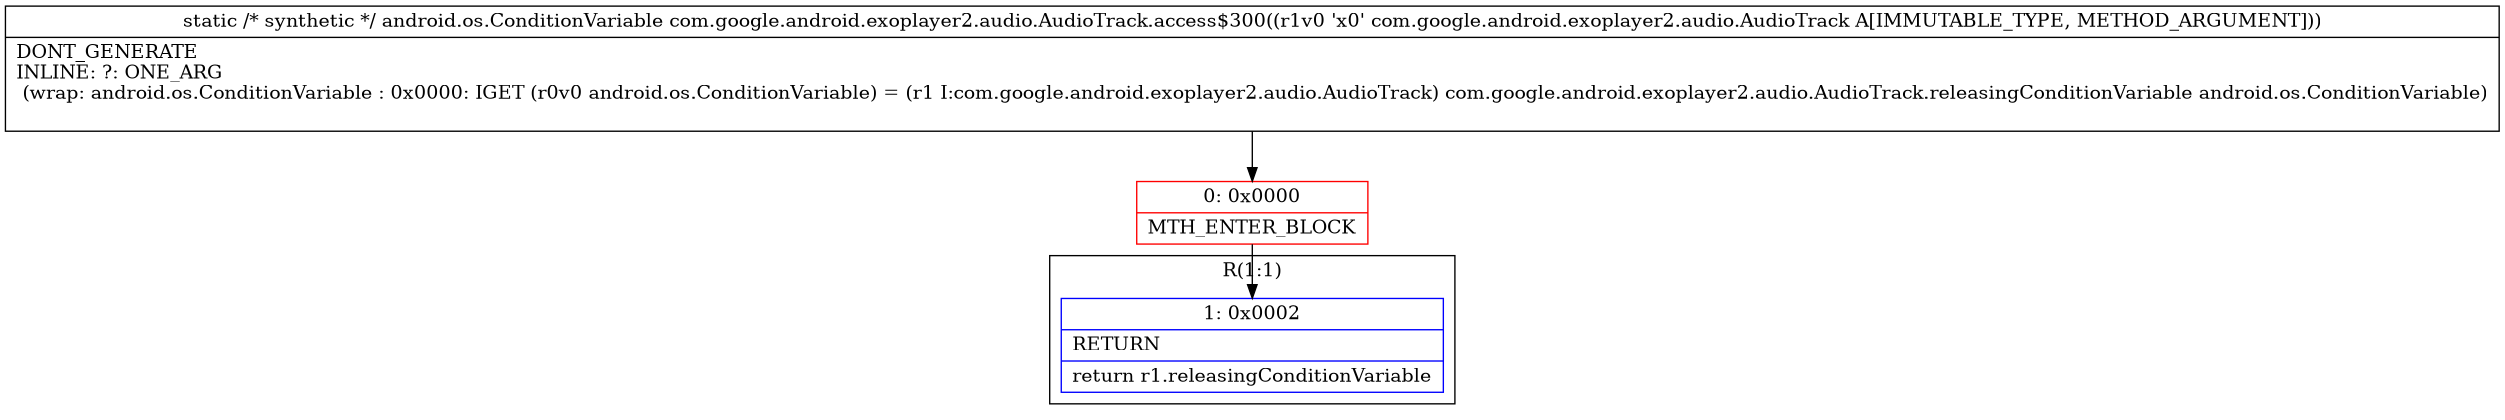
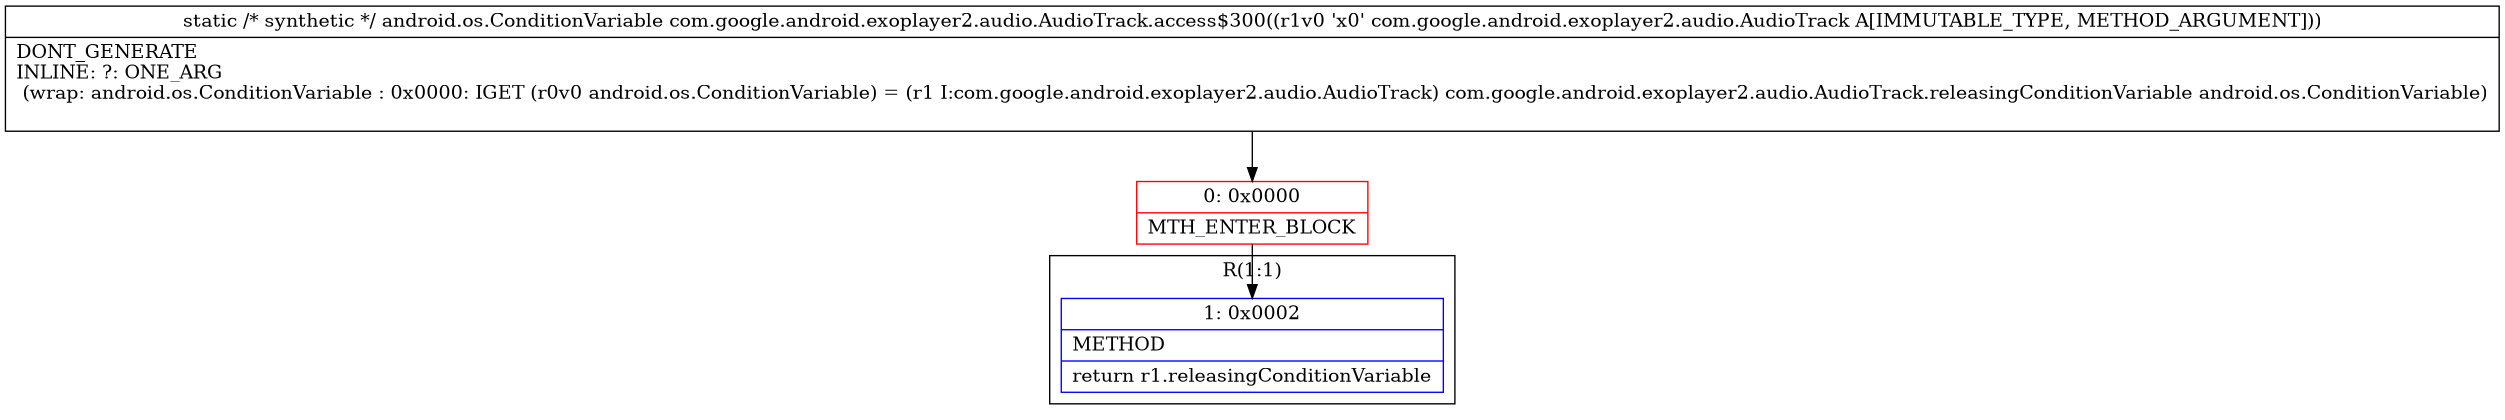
node "1: 0x0002": text "RETURN" -> "METHOD"
